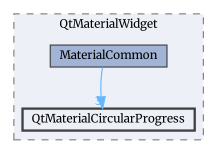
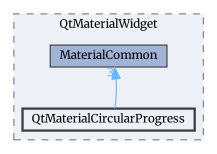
edge "MaterialCommon" -> "QtMaterialCircularProgress": reversed
